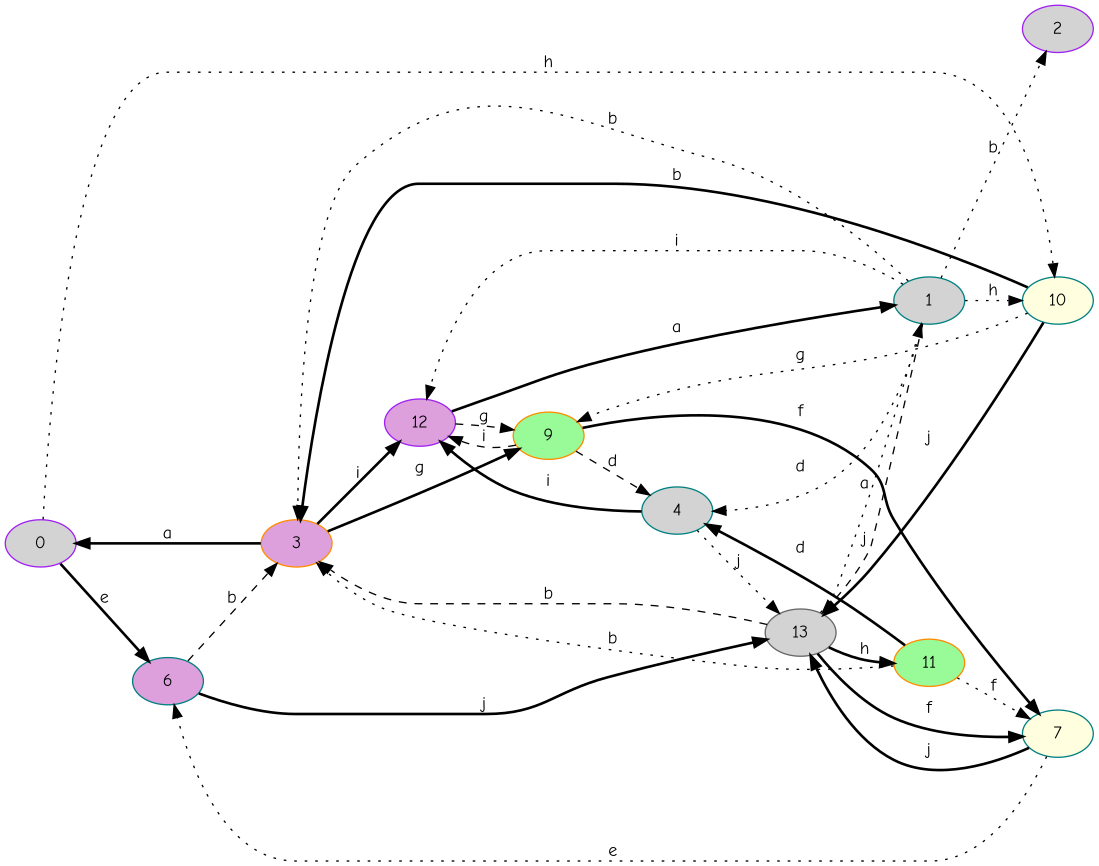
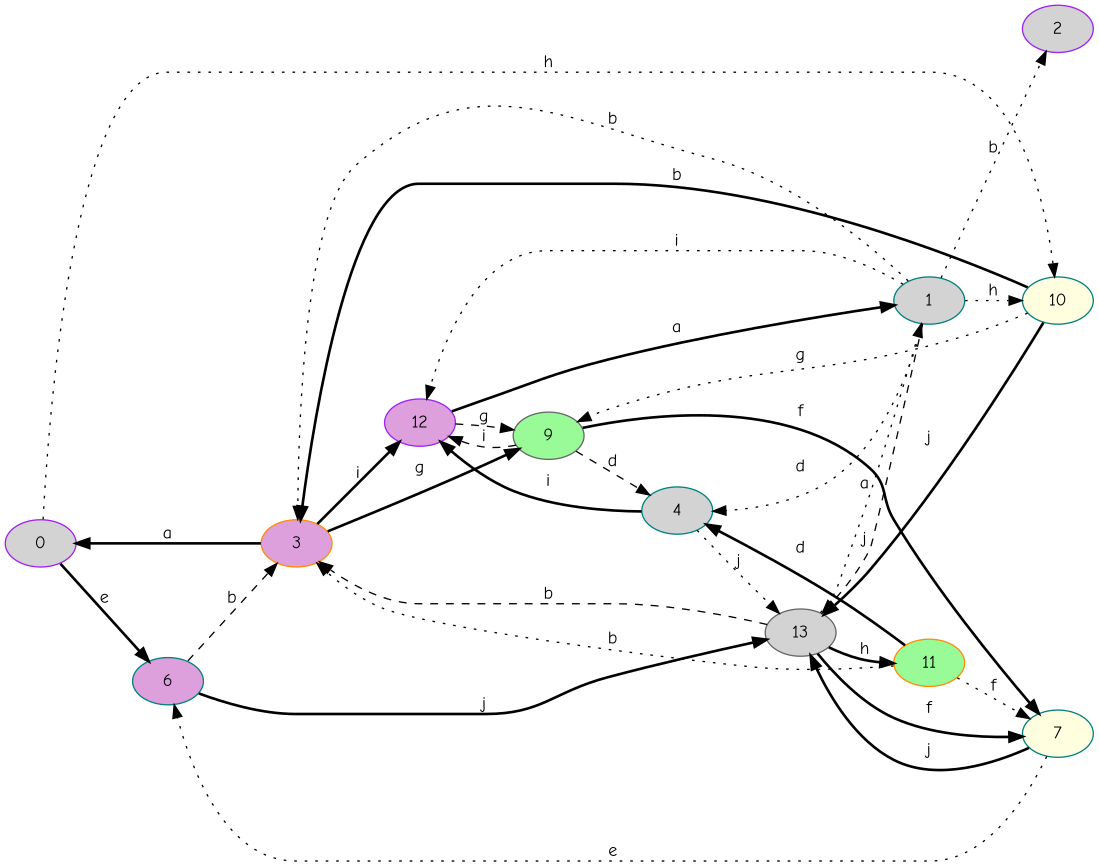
node "9": color darkorange -> gray40
